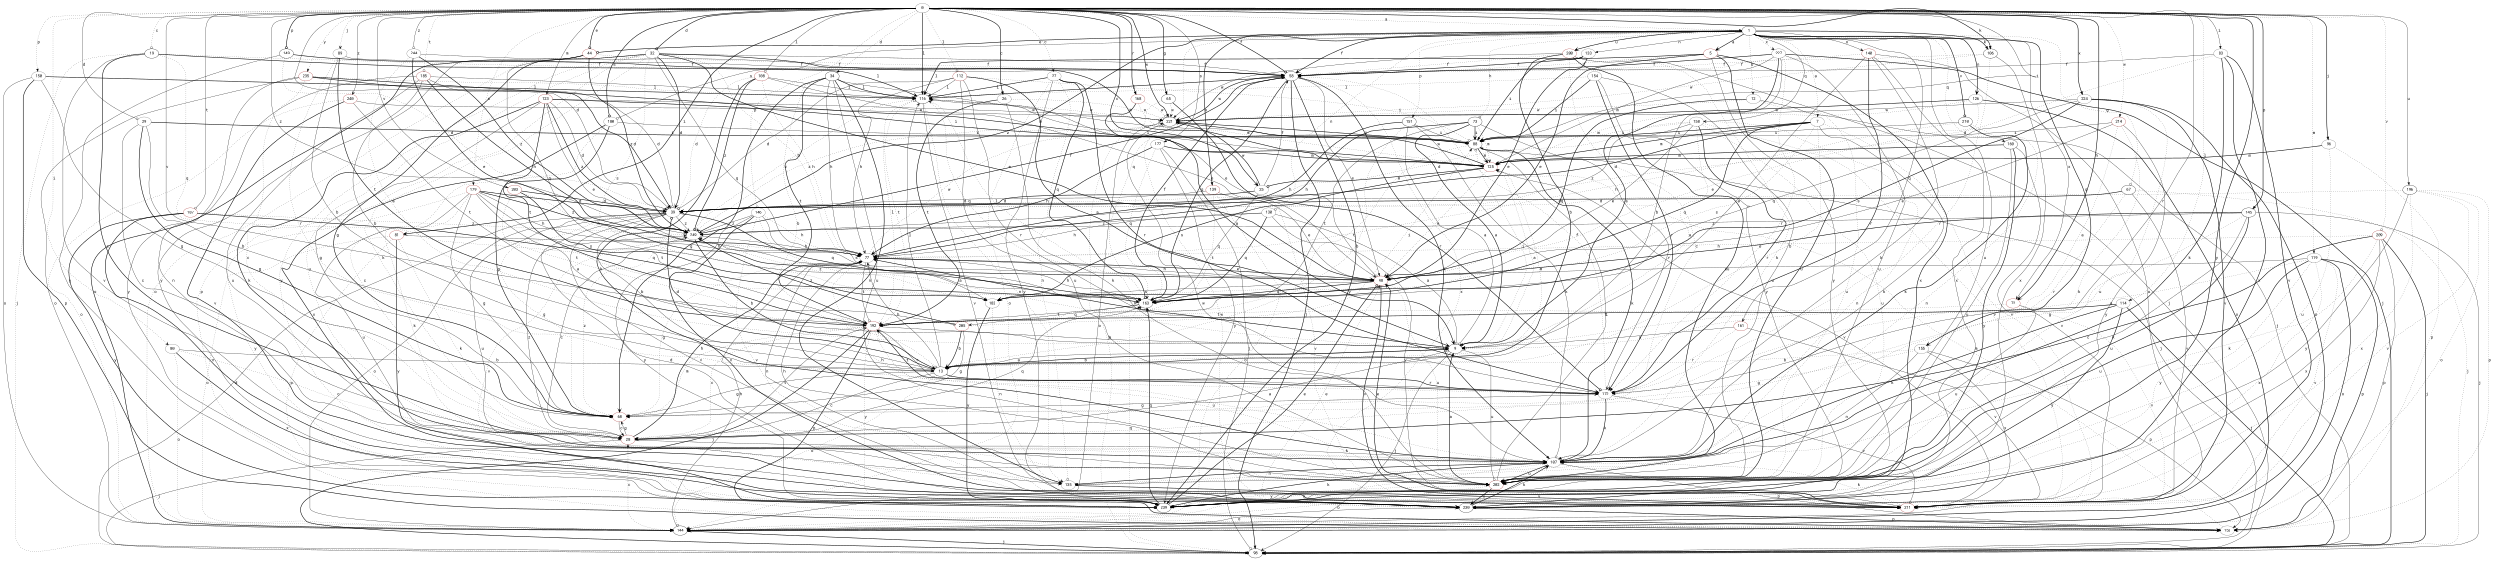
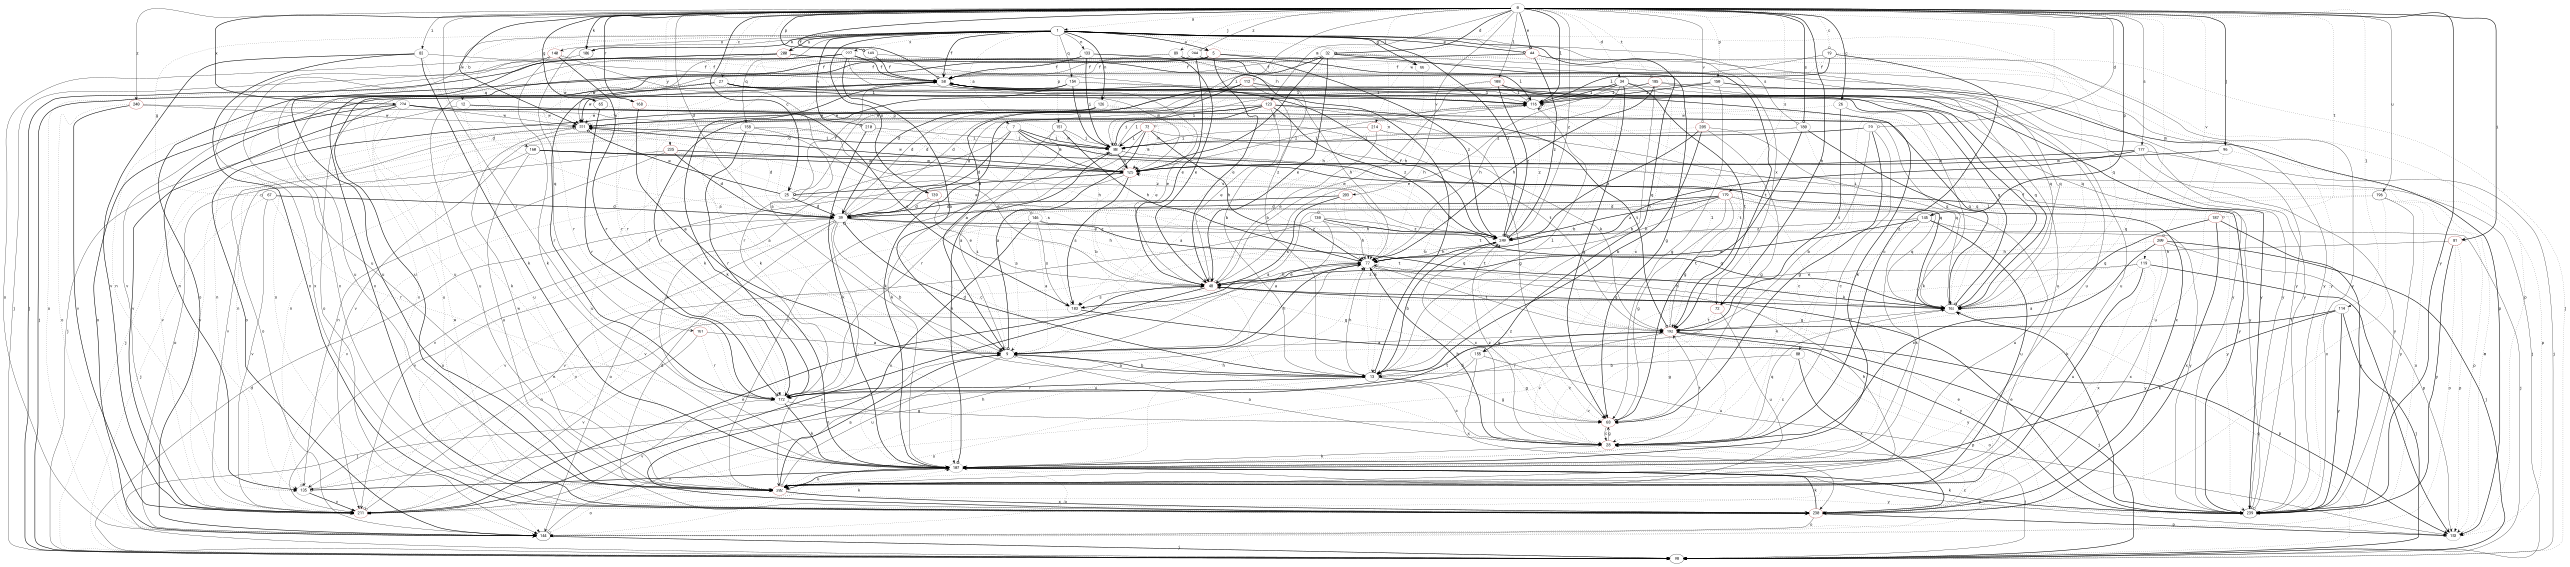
edge "0" -> "187": style solid -> dotted
edge "0" -> "108": arrowhead odot -> vee
edge "1" -> "154": added, label "q"
node "66": added
edge "235" -> "116": removed, label "l"
node "73": color black -> brown
edge "73" -> "192": label "t" -> "k"
edge "163" -> "205": reversed
edge "192" -> "68": label "m" -> "g"
edge "13" -> "28": arrowhead odot -> normal
edge "81" -> "107": now "224" -> "107"
node "230": color black -> brown
edge "119" -> "144": removed, label "o"
